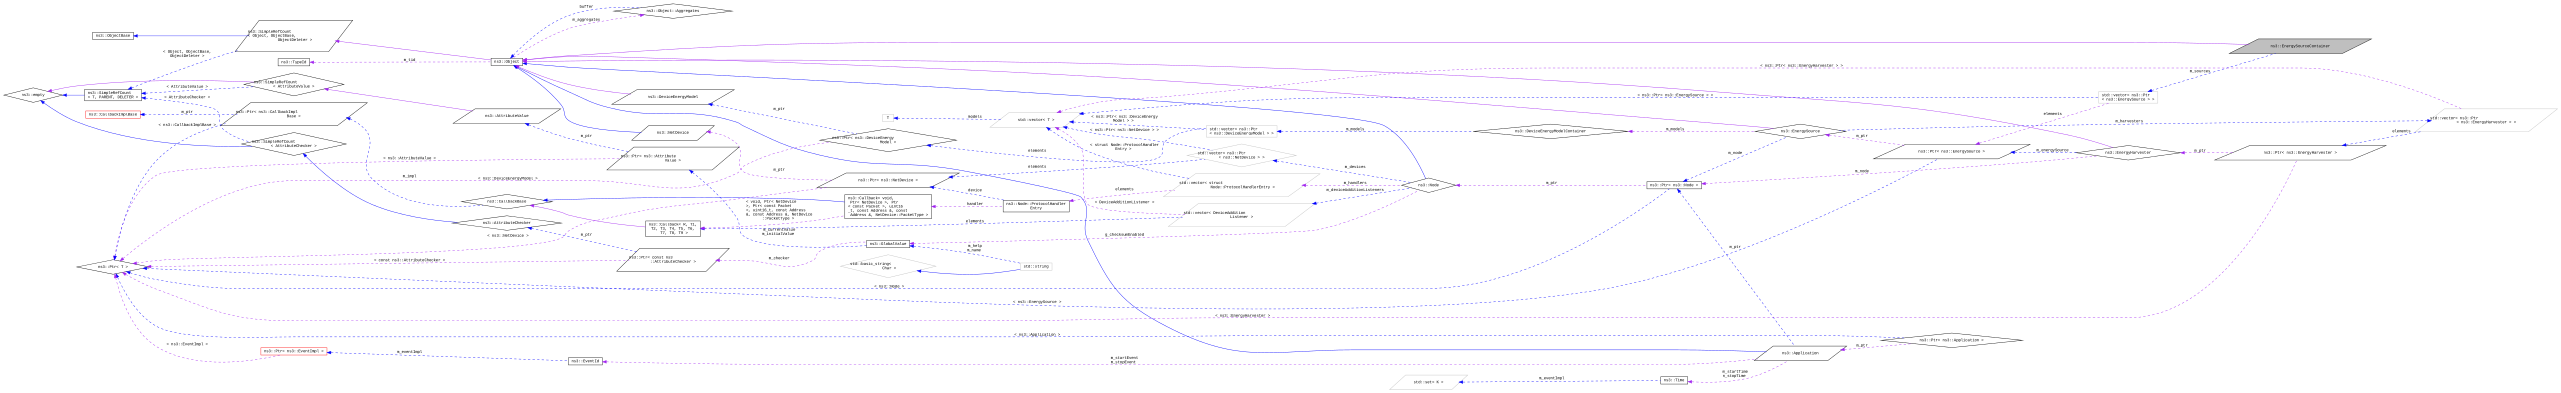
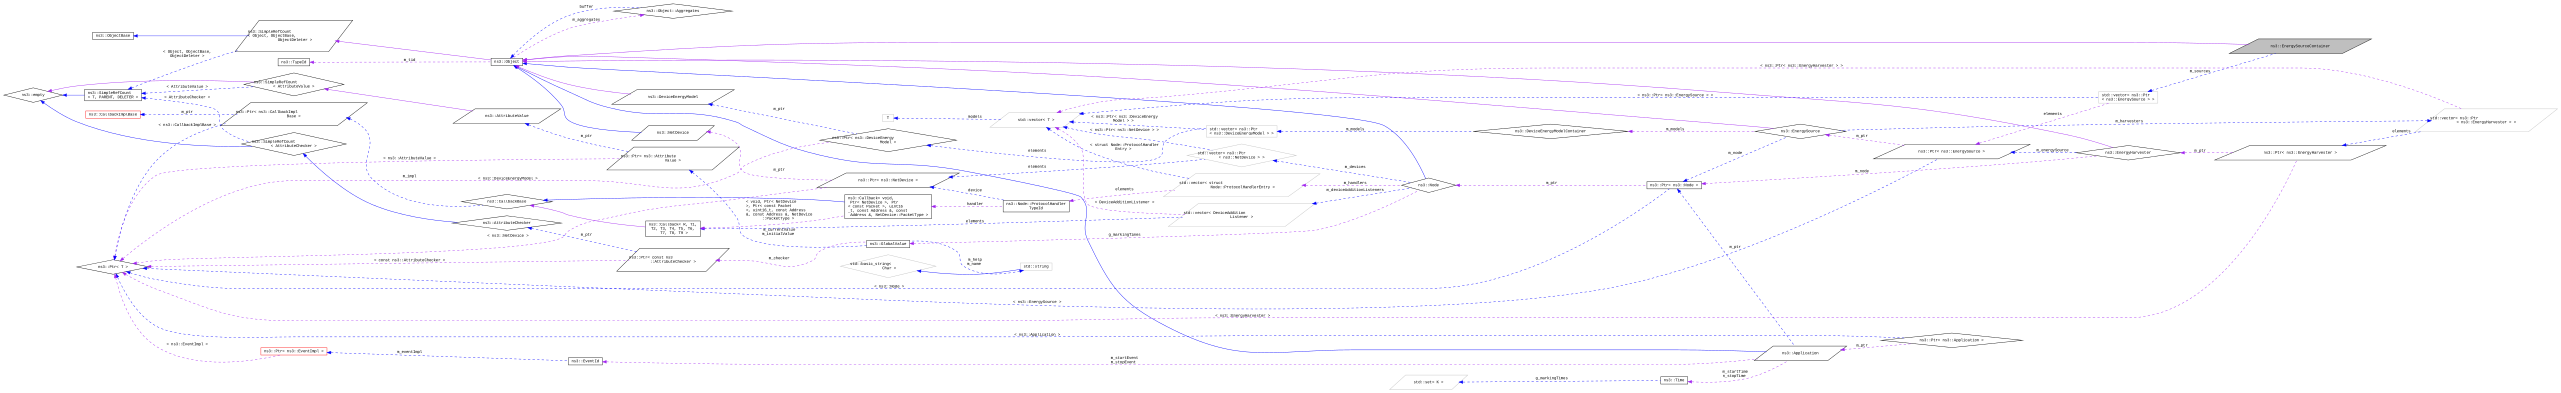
node "ns3::Node::ProtocolHandler Entry": label "ns3::Node::ProtocolHandler Entry" -> "ns3::Node::ProtocolHandler TypeId"
edge "ns3::Node" -> "ns3::GlobalValue": label " g_checksumEnabled" -> " g_markingTimes"
edge "std::string" -> "ns3::GlobalValue": reversed
edge "ns3::Time" -> "std::set< K >": label " m_eventImpl" -> " g_markingTimes"
